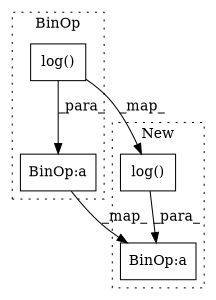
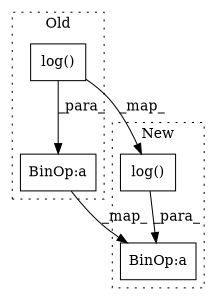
cluster "BinOp": label "BinOp" -> "Old"
